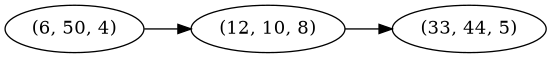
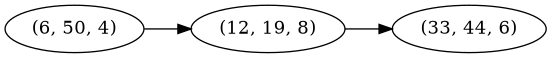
node "(12, 10, 8)": label "(12, 10, 8)" -> "(12, 19, 8)"
node "(33, 44, 5)": label "(33, 44, 5)" -> "(33, 44, 6)"
